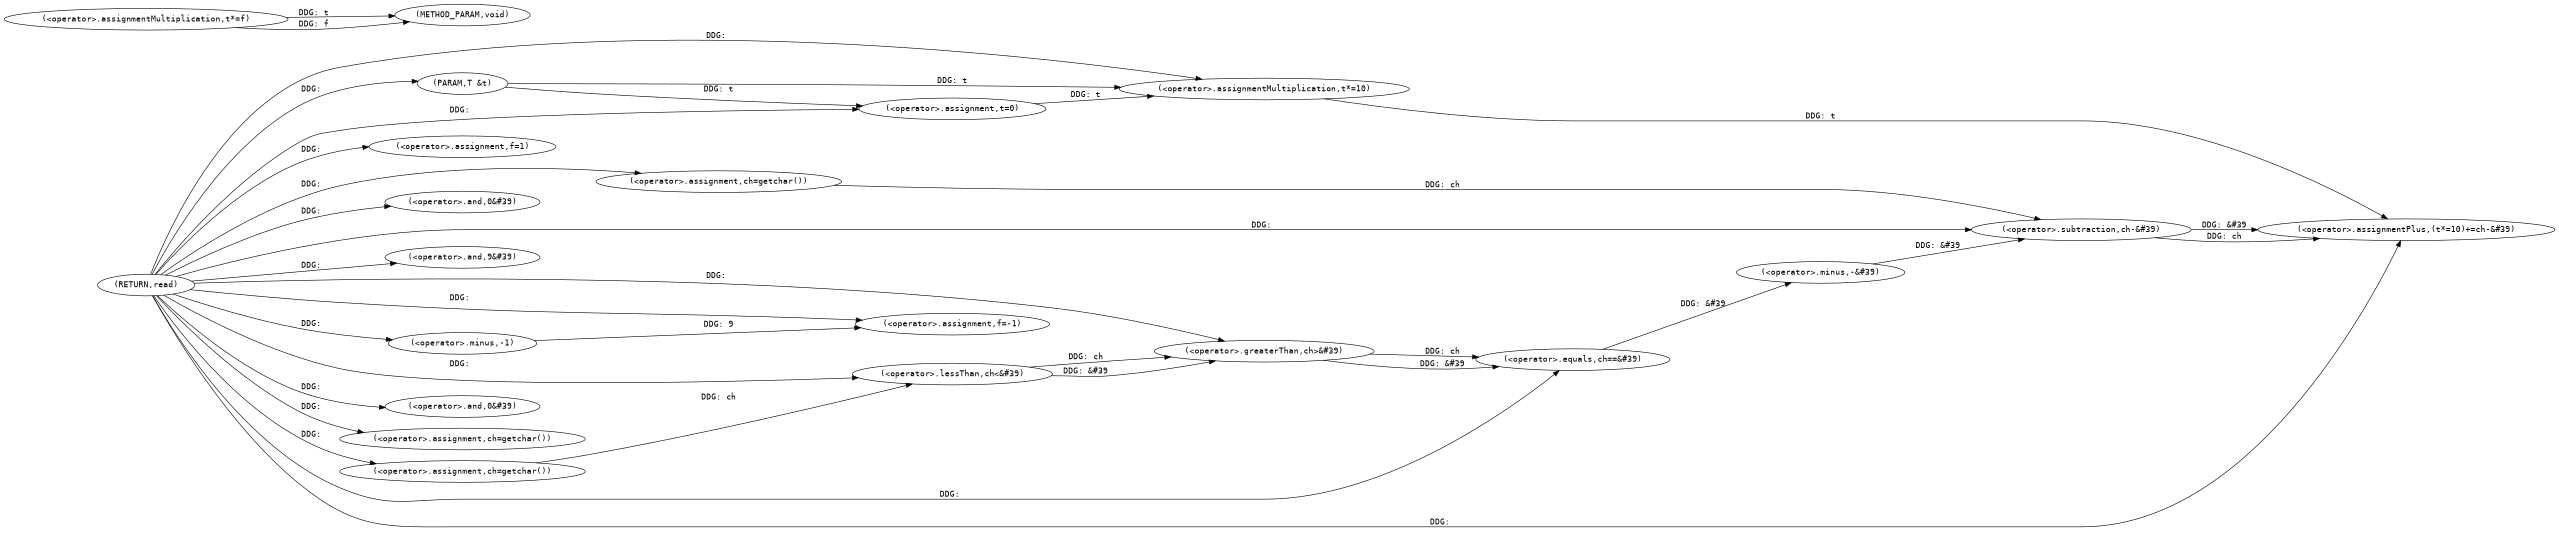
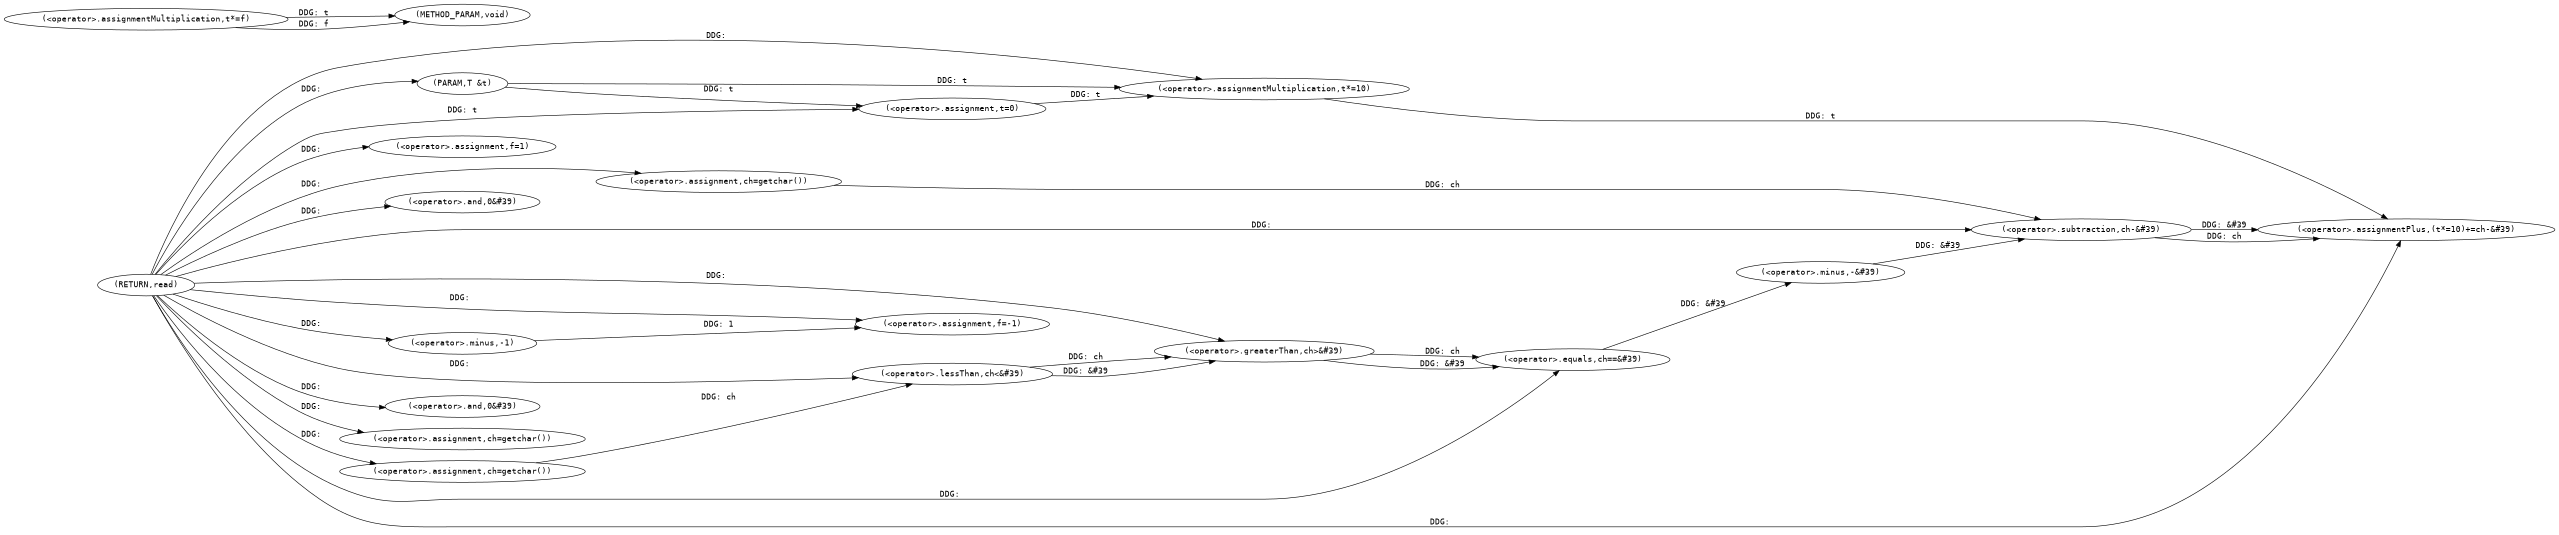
edge "(RETURN,read)" -> "(<operator>.assignment,t=0)": label "DDG: " -> "DDG: t"
node "(<operator>.and,9&#39)": removed
edge "(<operator>.minus,-1)" -> "(<operator>.assignment,f=-1)": label "DDG: 9" -> "DDG: 1"
